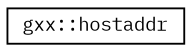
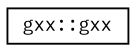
node "gxx::hostaddr": label "gxx::hostaddr" -> "gxx::gxx"
